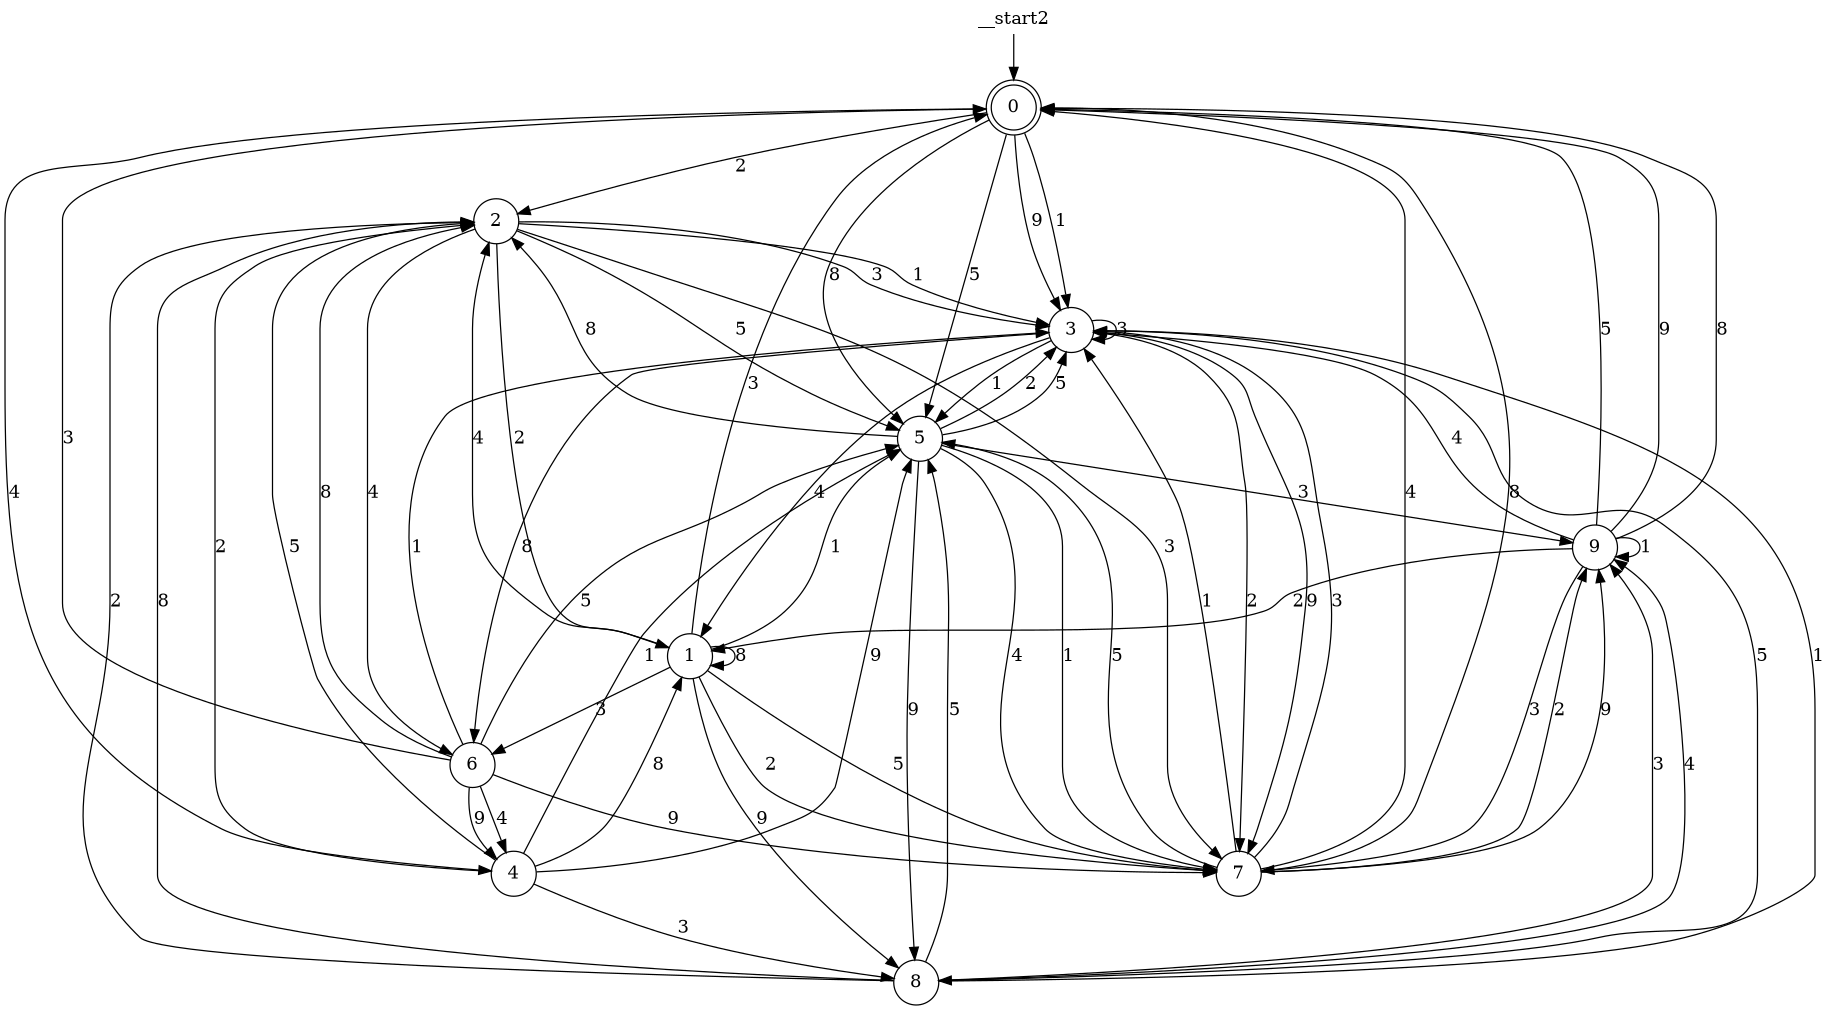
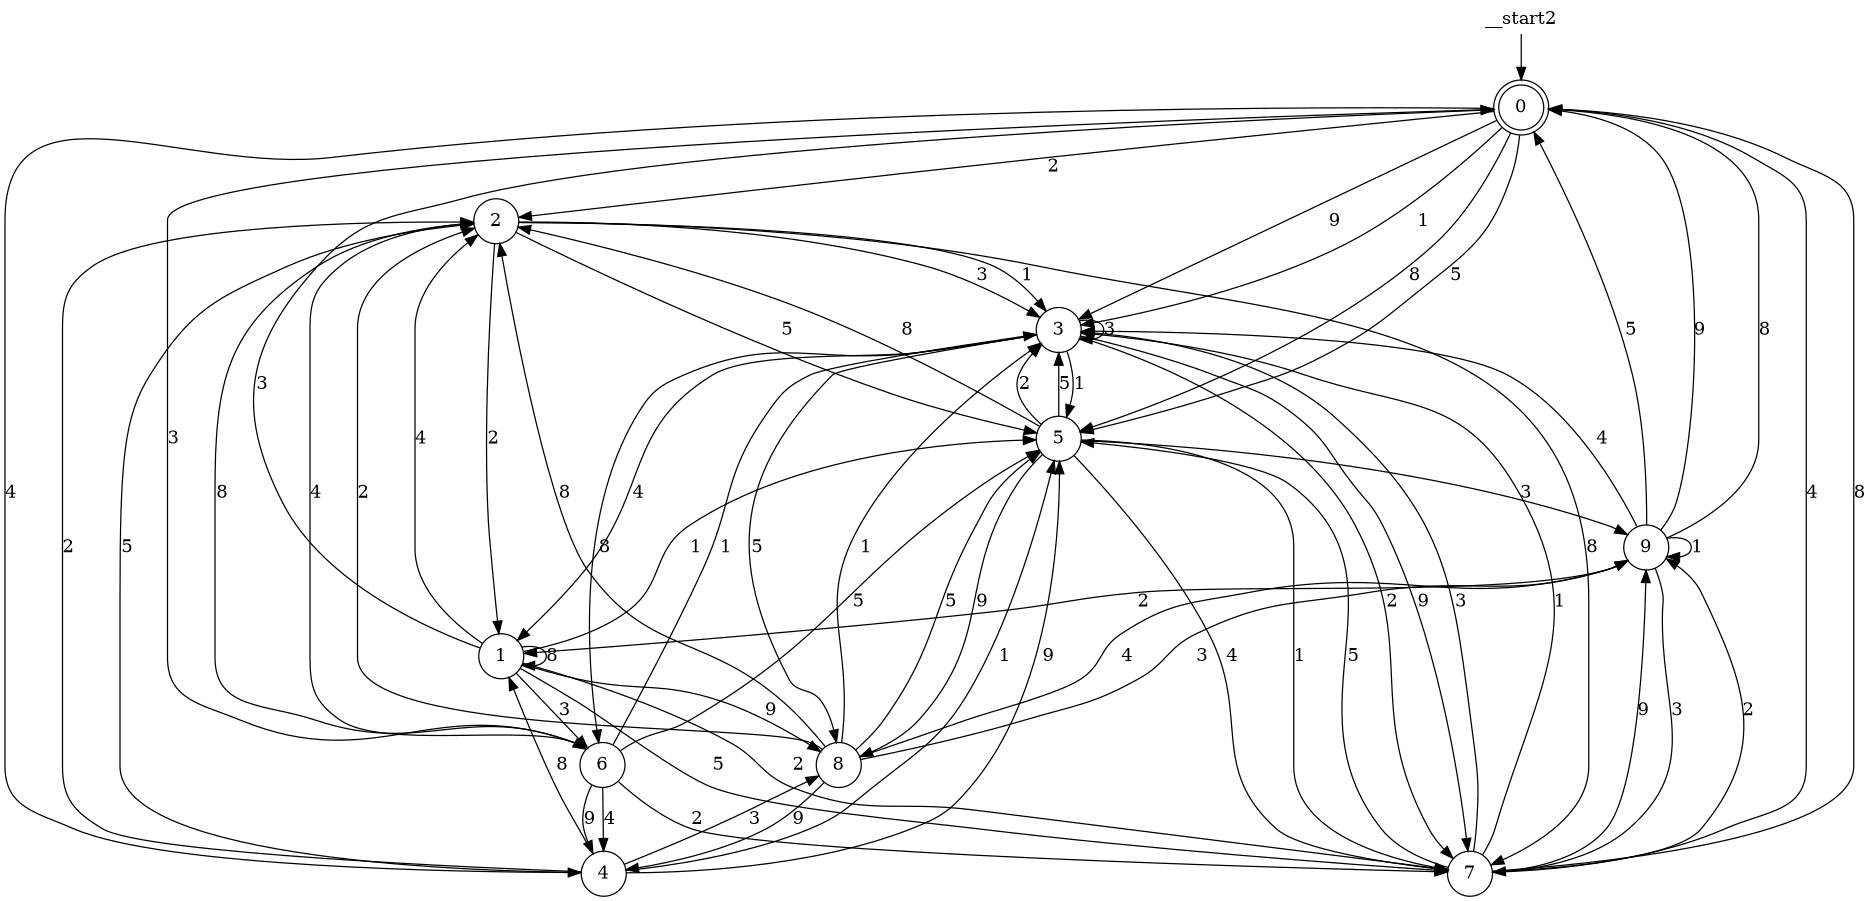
edge "2" -> "7": label "3" -> "8"
edge "6" -> "7": label "9" -> "2"
edge "8" -> "4": added, label "9"
